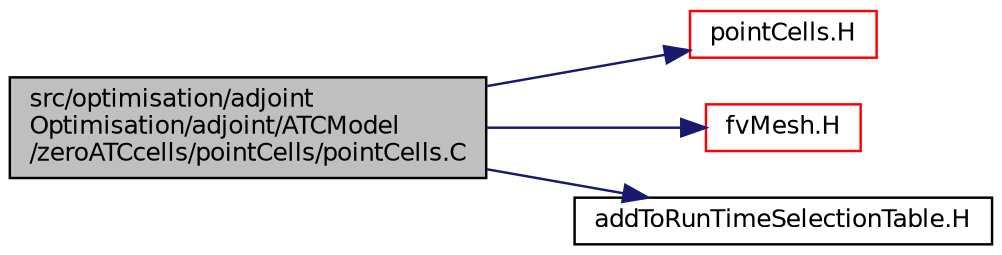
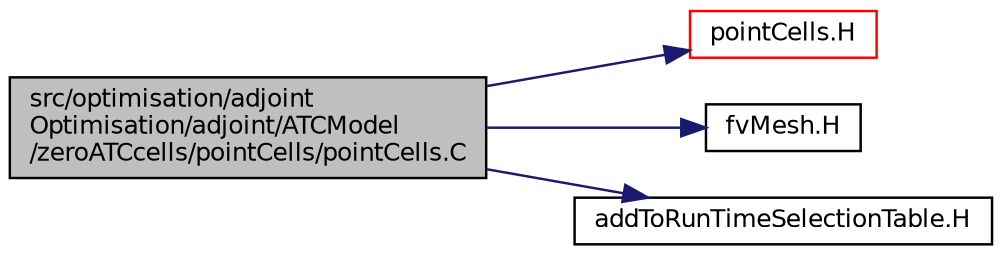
node "fvMesh.H": color red -> black
